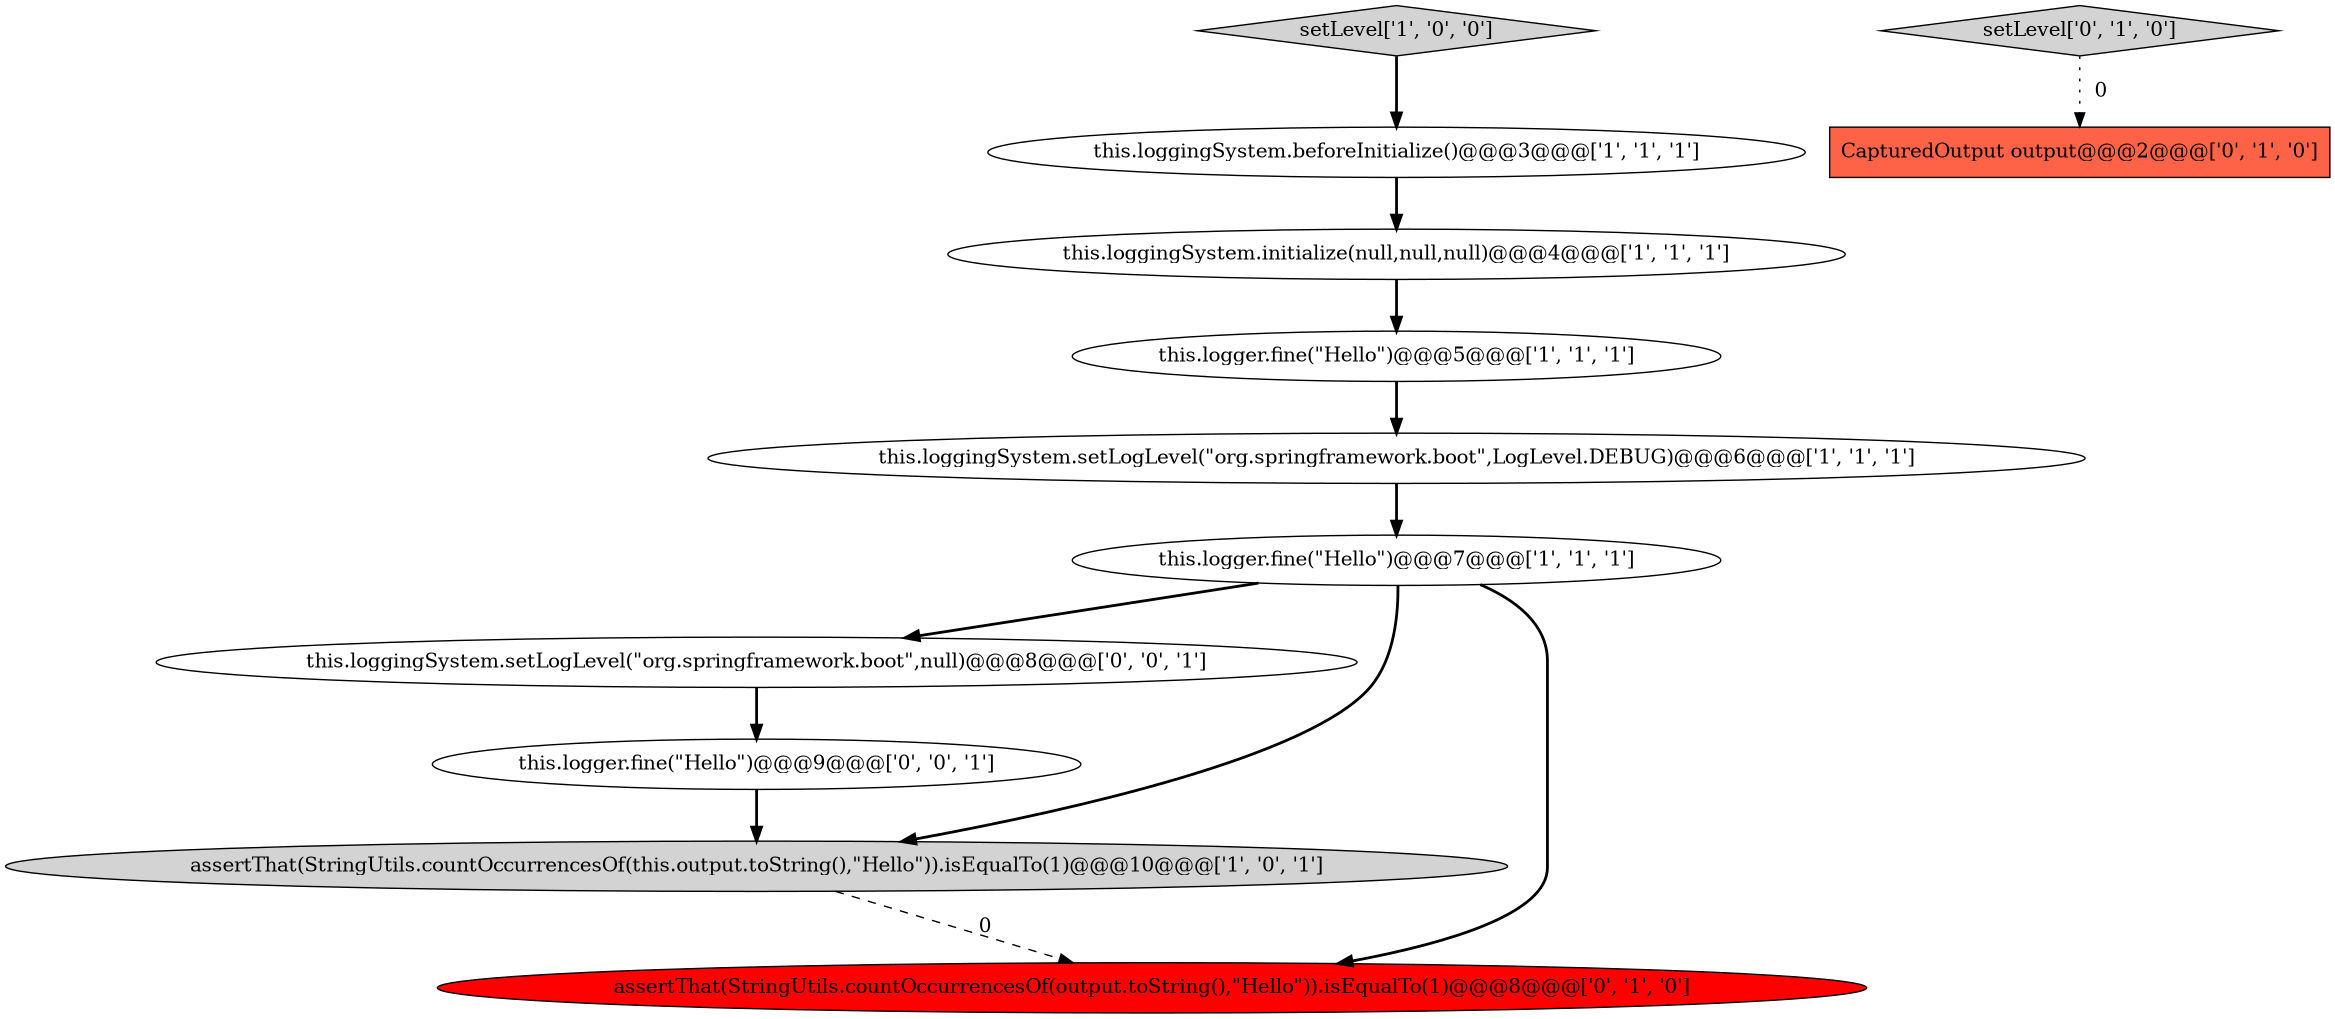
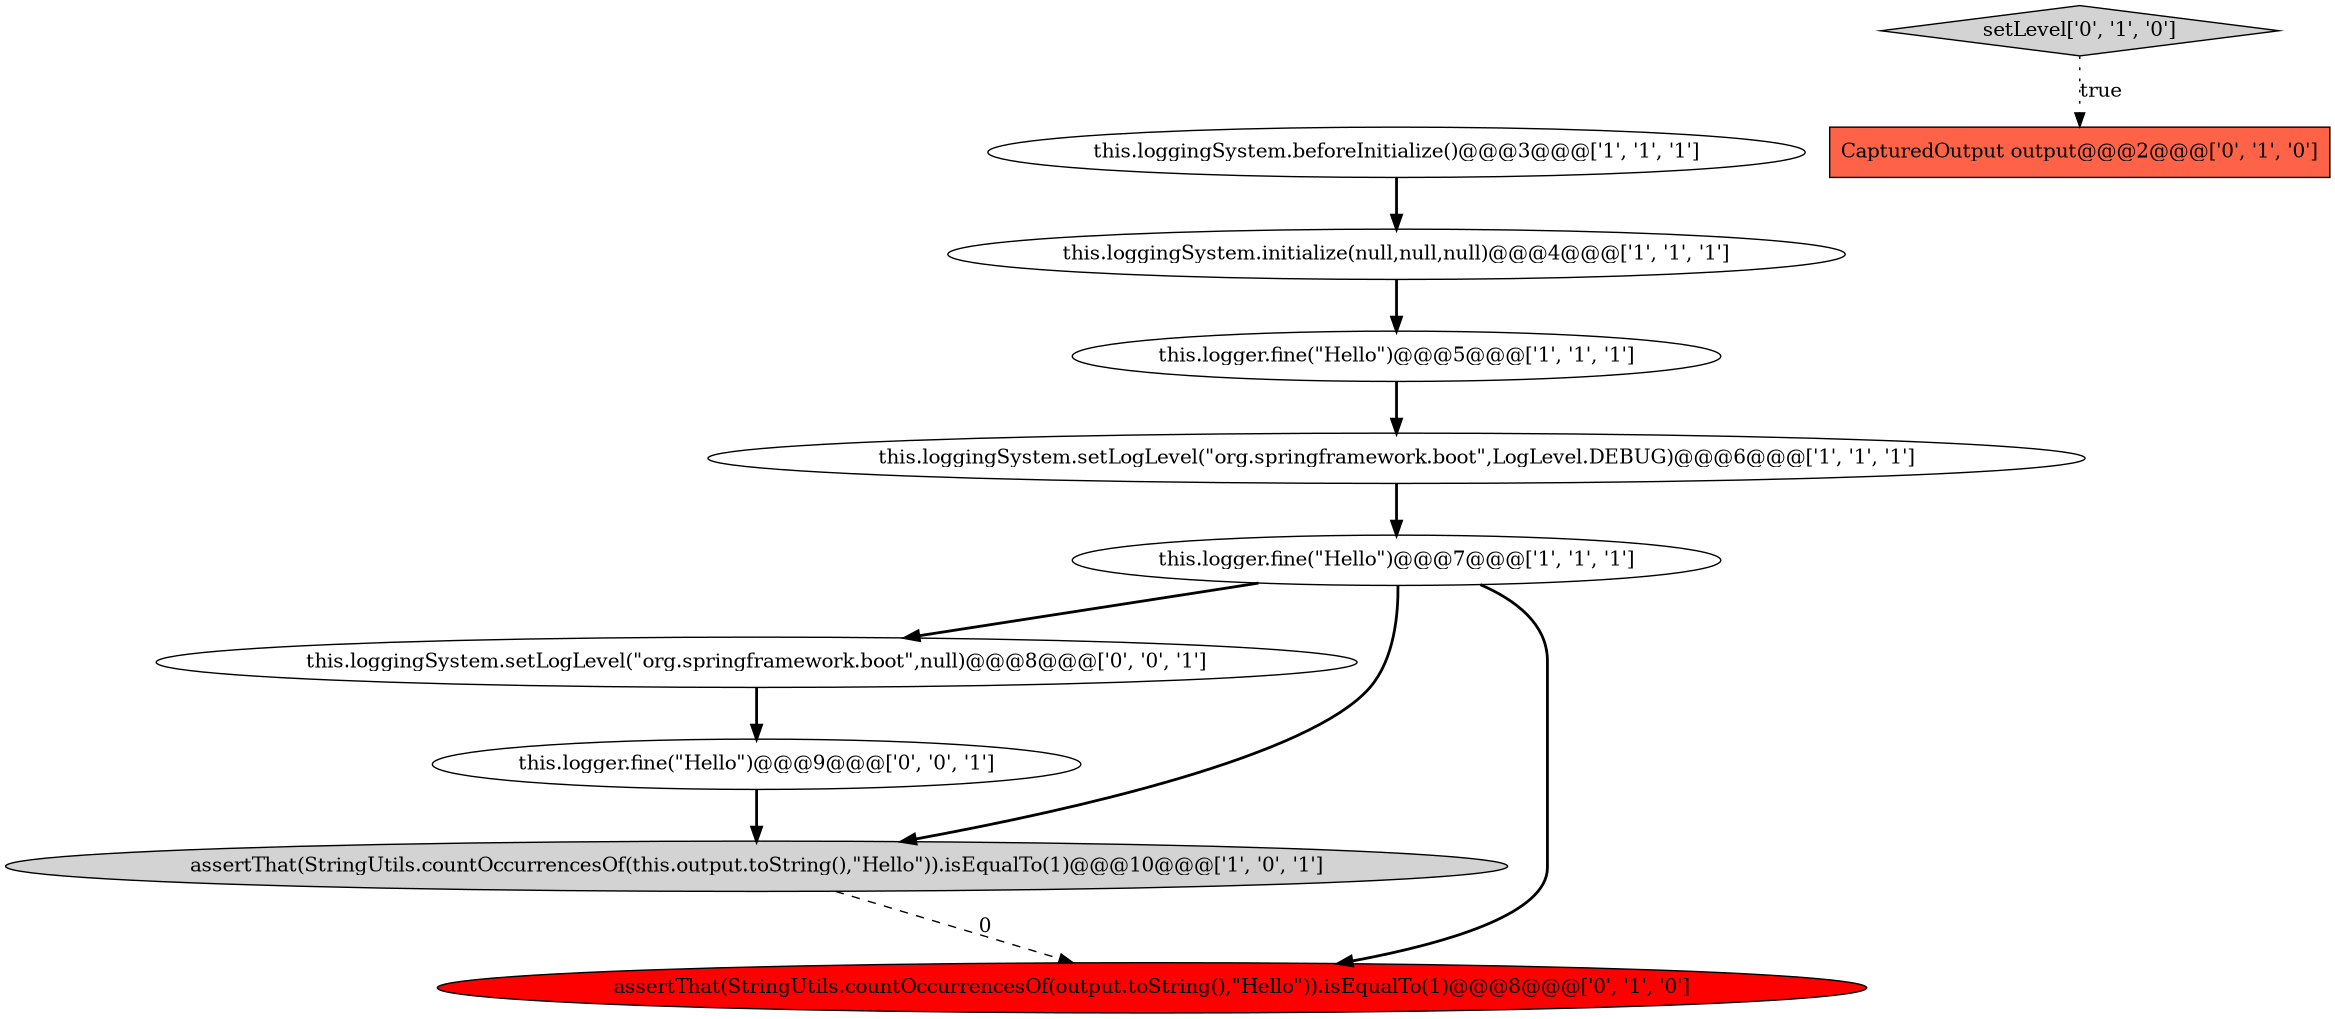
node "setLevel['1', '0', '0']": removed
edge "setLevel['0', '1', '0']" -> "CapturedOutput output@@@2@@@['0', '1', '0']": label "0" -> "true"
